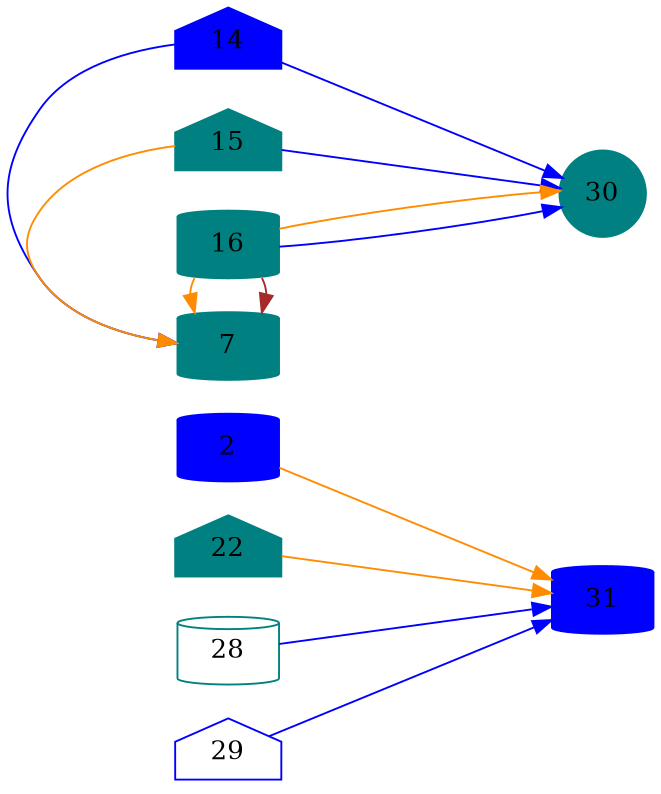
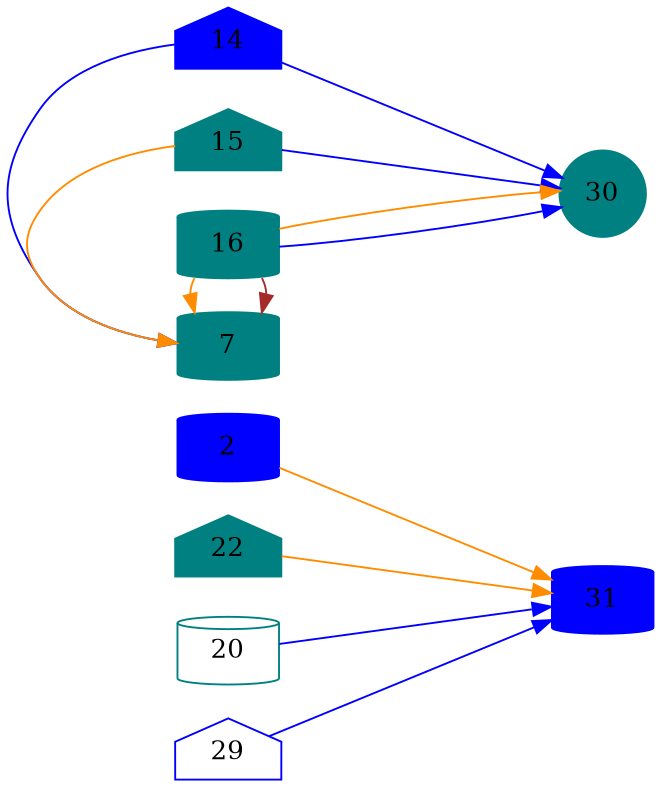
node "28": label "28" -> "20"
